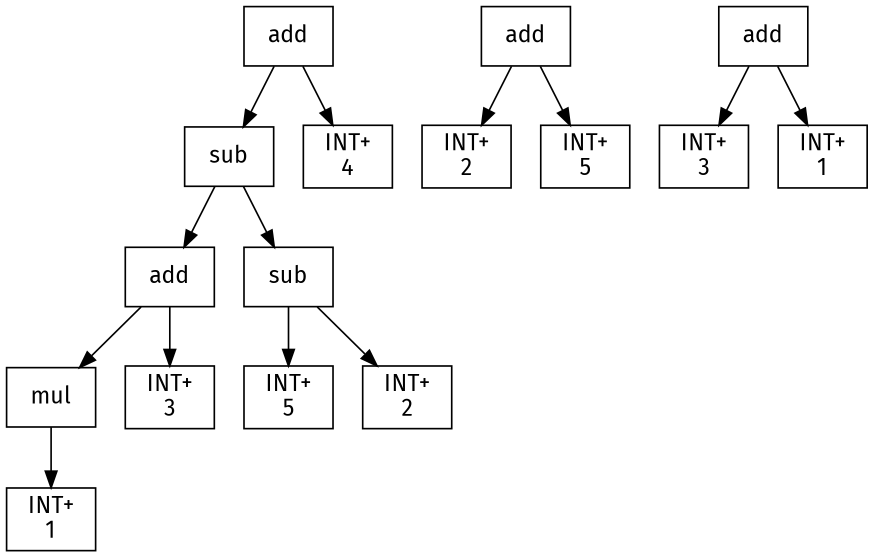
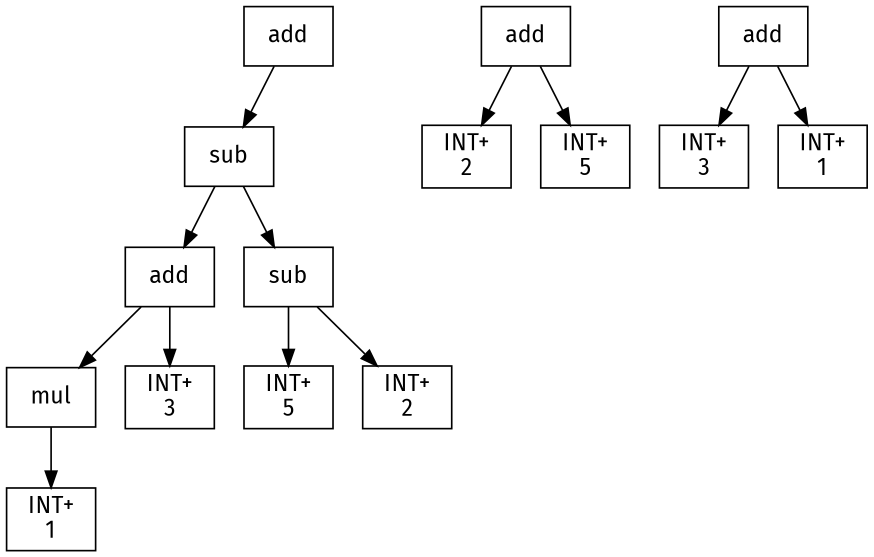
node "INT+ 4": removed
